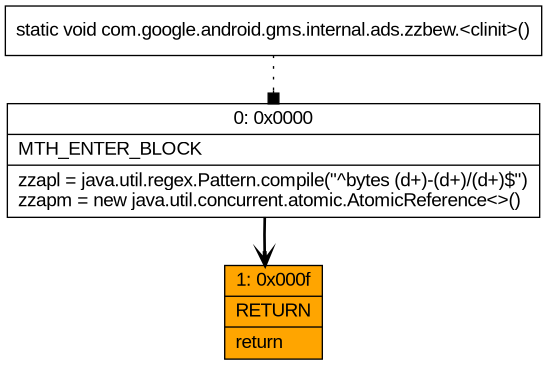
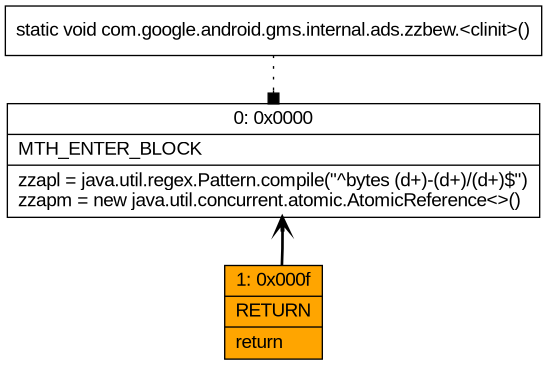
edge "0: 0x0000" -> "1: 0x000f": reversed
